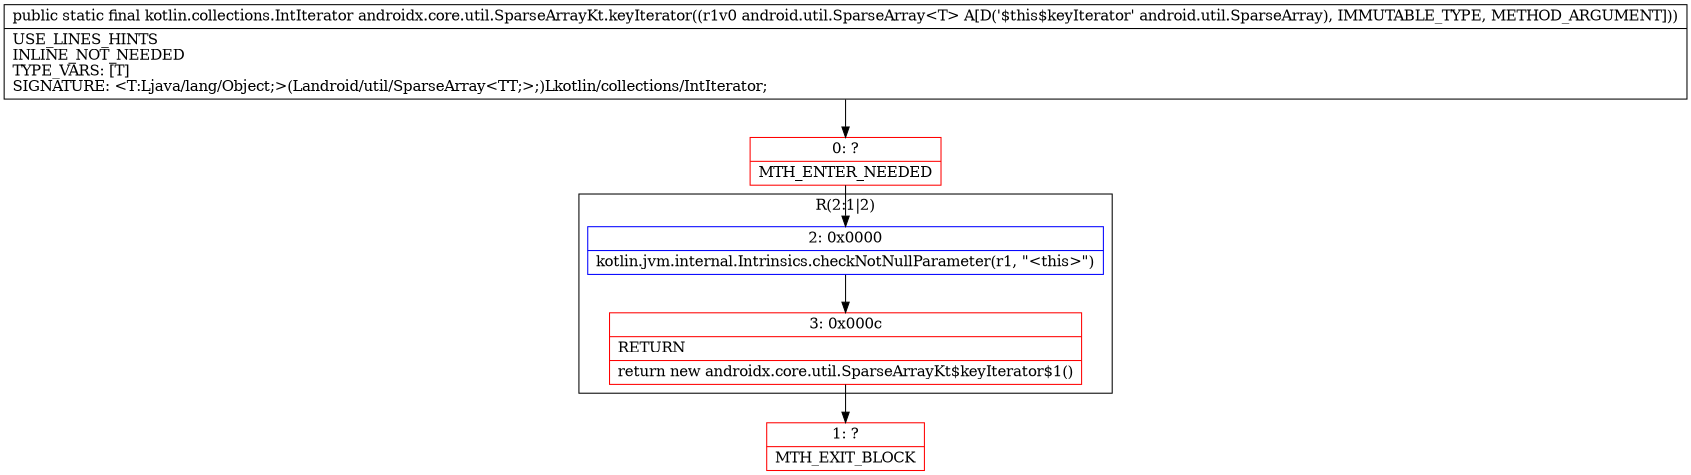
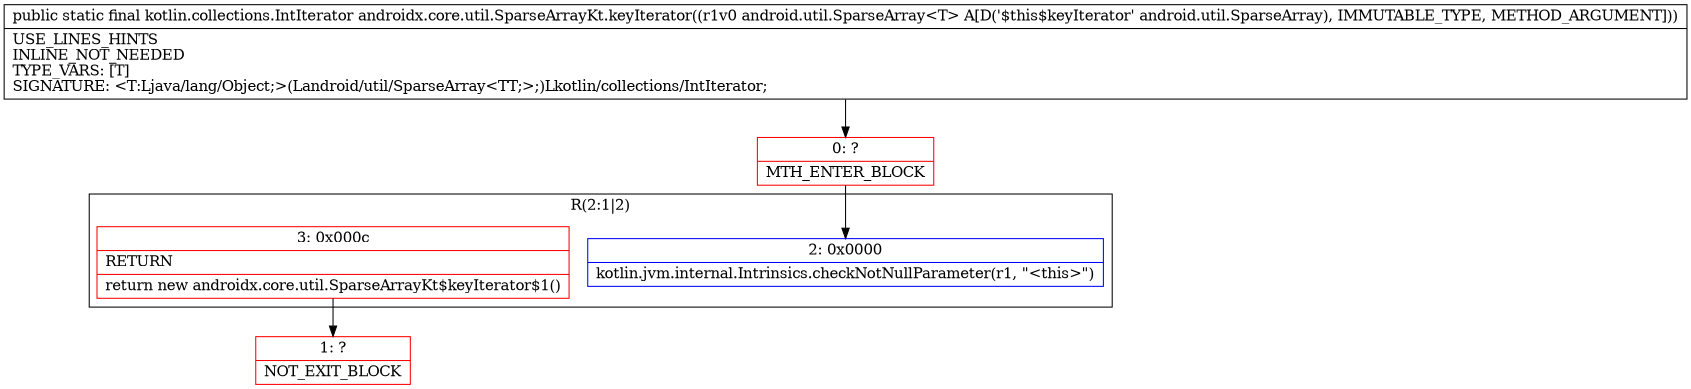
node "0: ?": text "MTH_ENTER_NEEDED" -> "MTH_ENTER_BLOCK"
edge "2: 0x0000" -> "3: 0x000c": removed
node "1: ?": text "MTH_EXIT_BLOCK" -> "NOT_EXIT_BLOCK"
